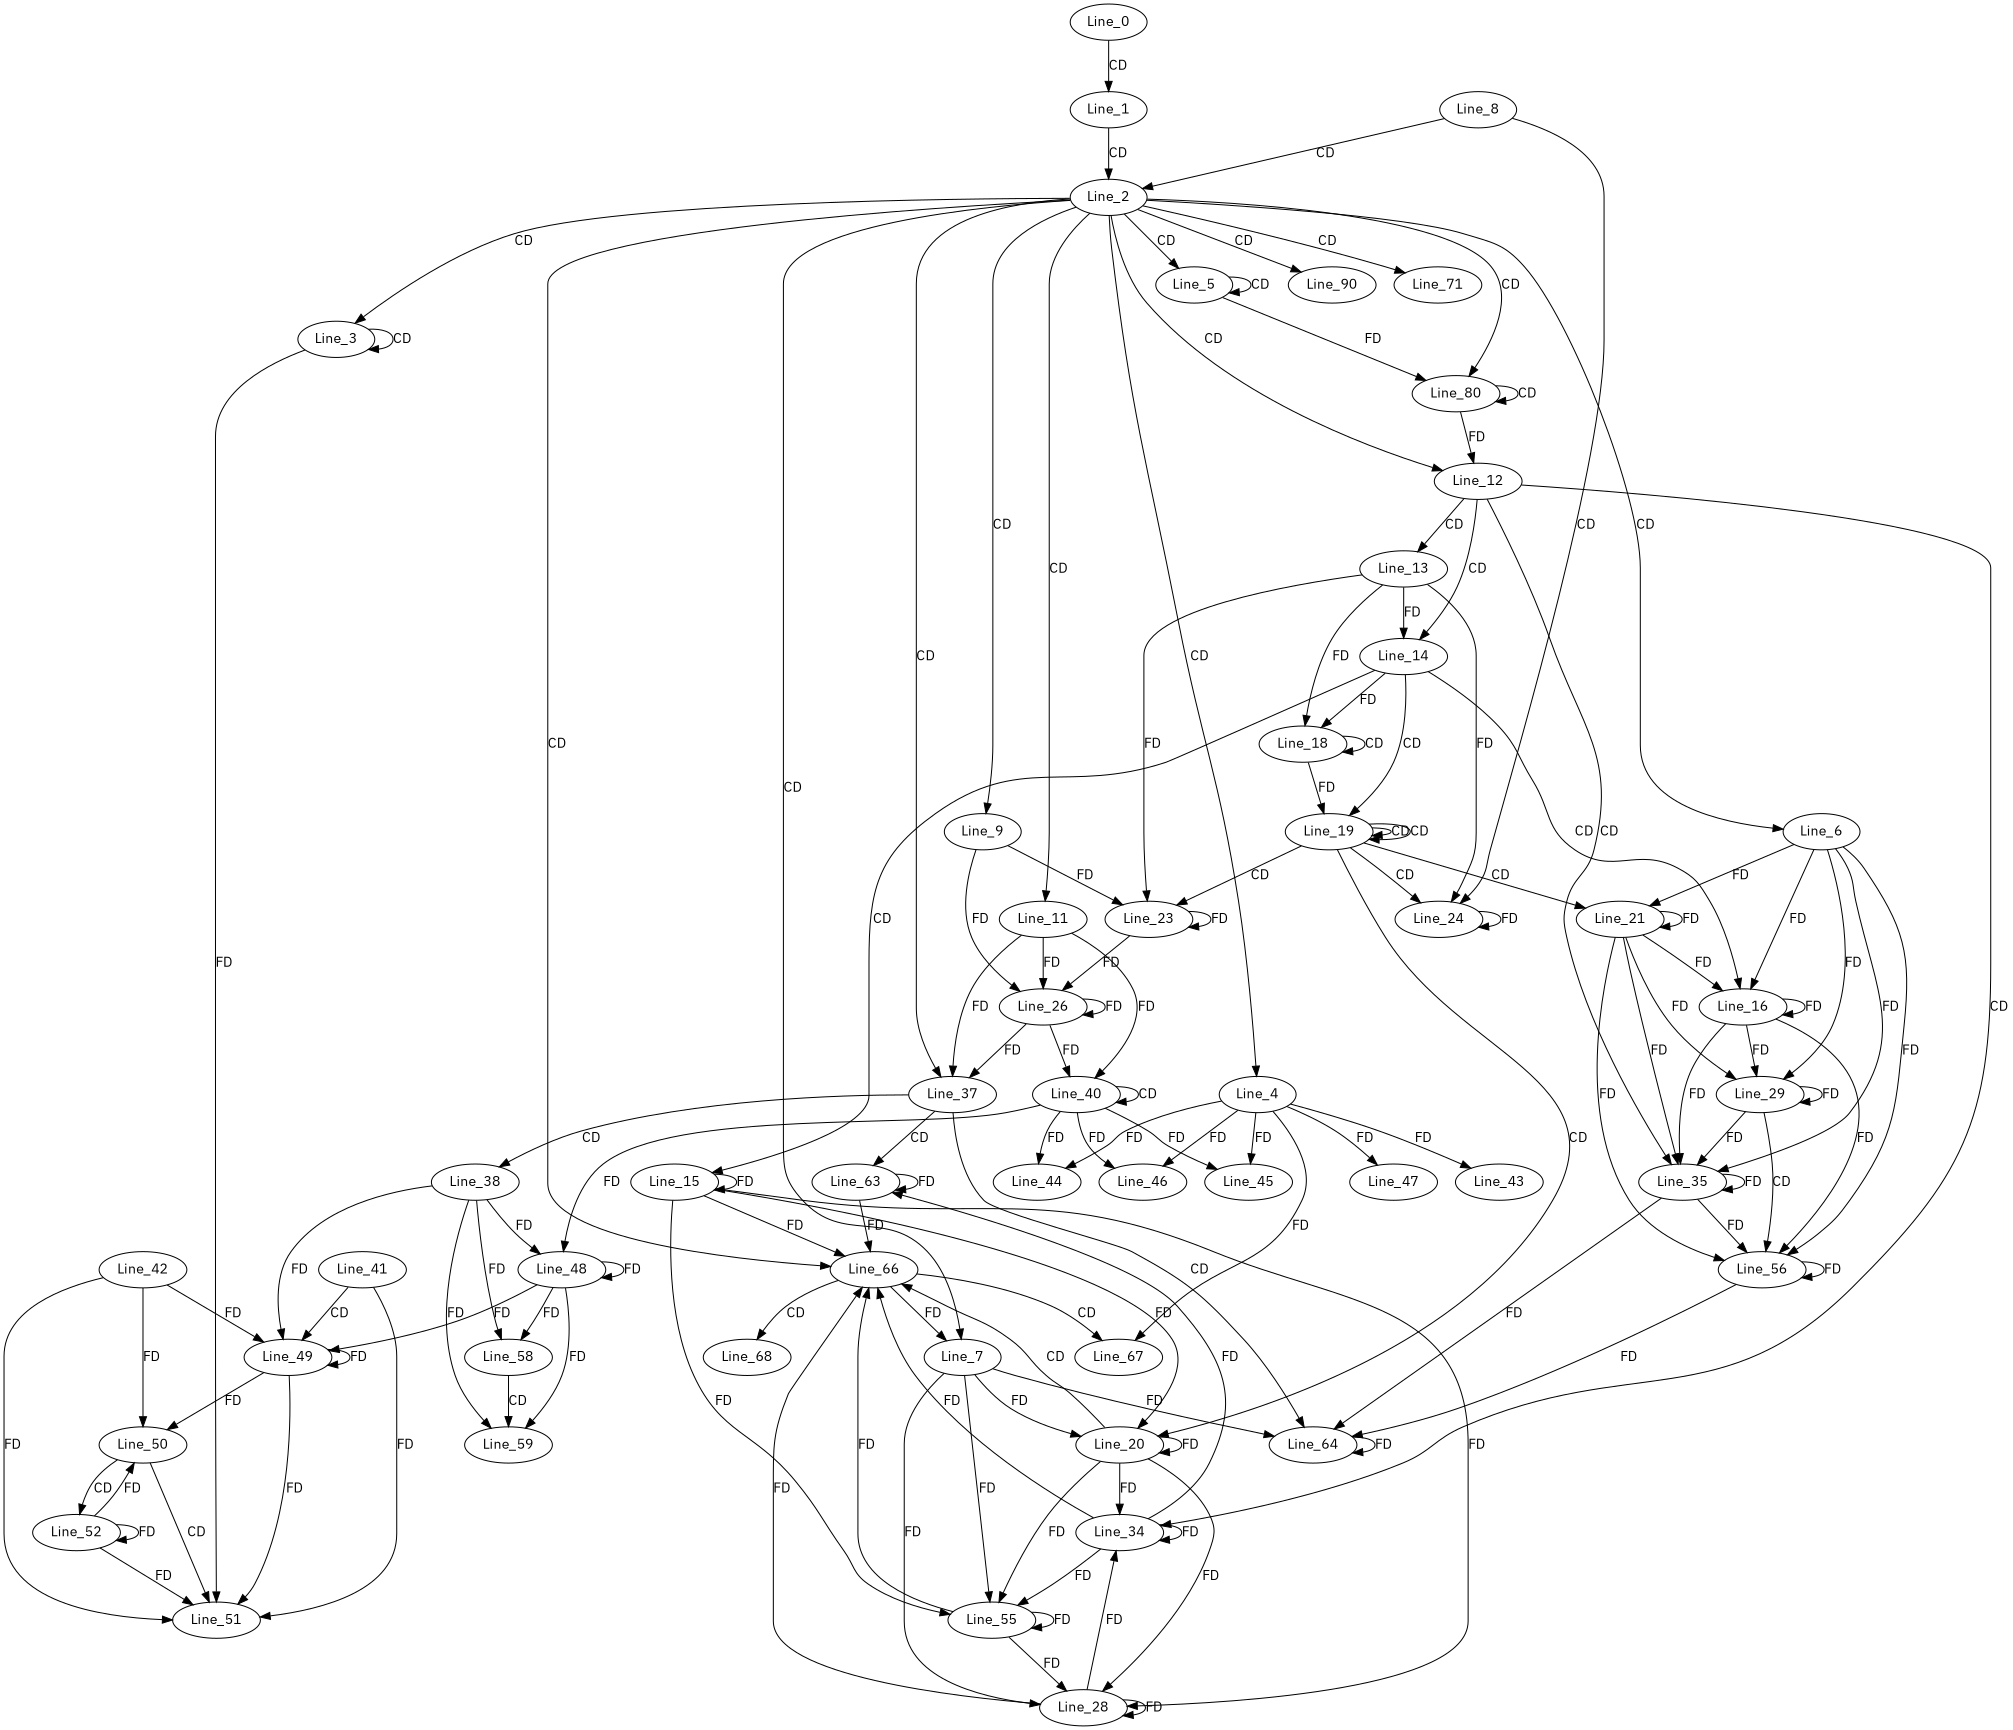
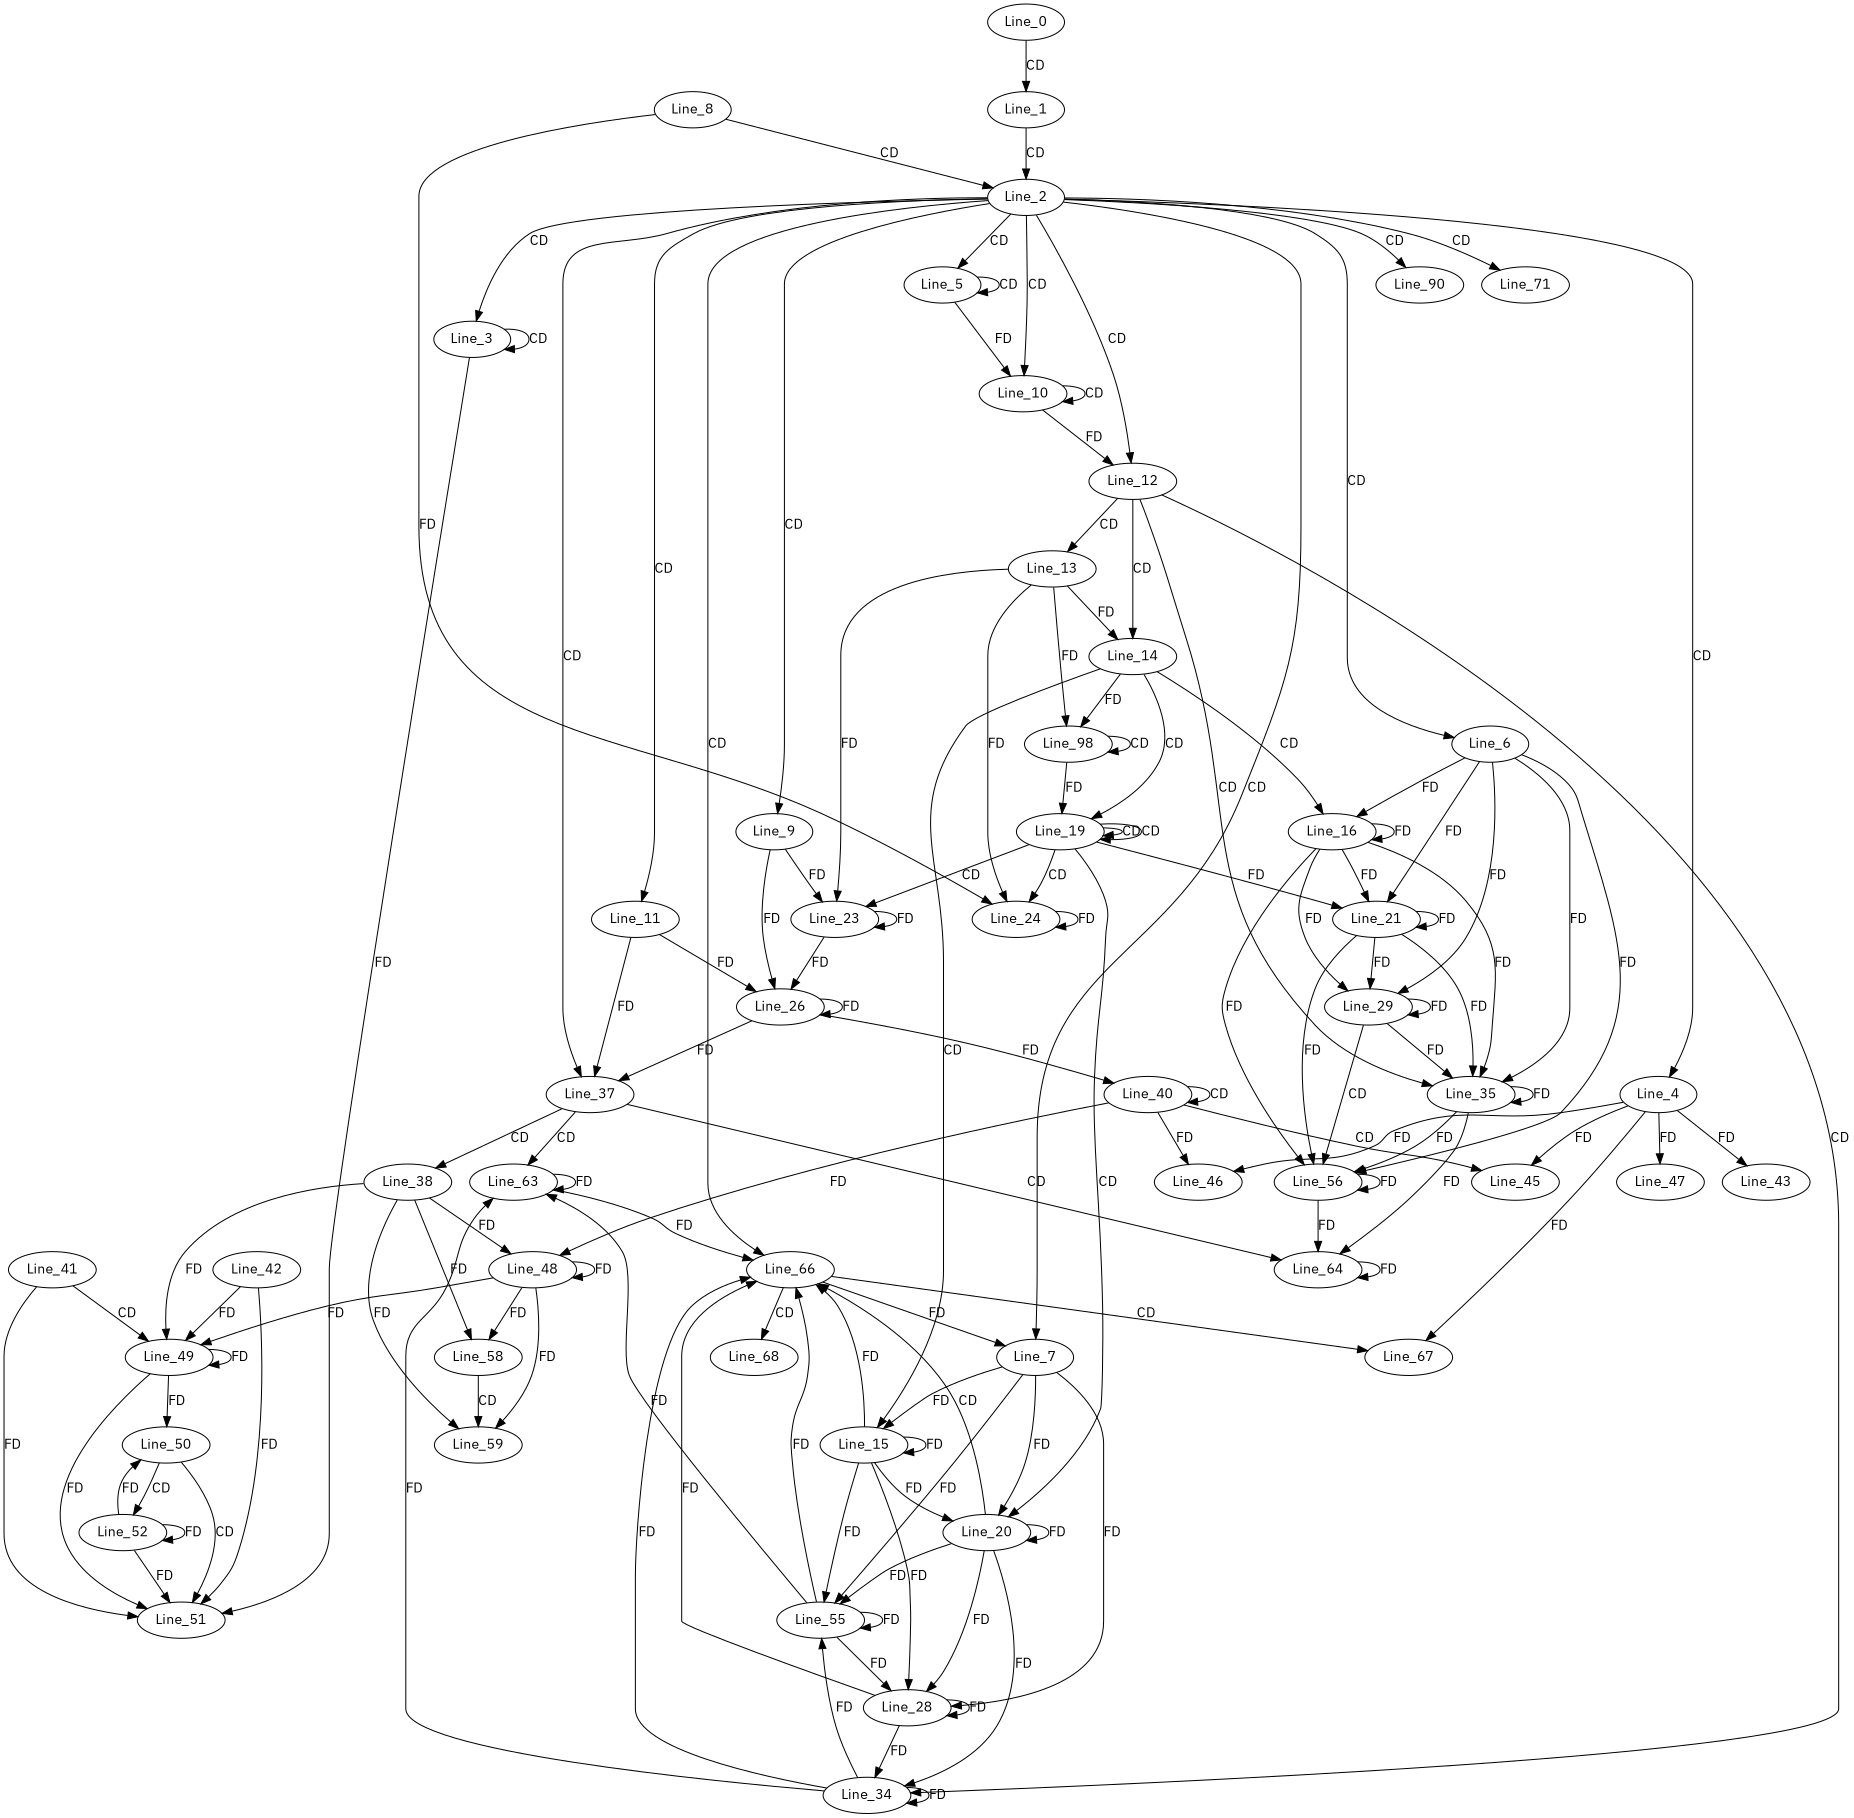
node "Line_80": label "Line_80" -> "Line_10"
edge "Line_8" -> "Line_24": label "CD" -> "FD"
node "Line_18": label "Line_18" -> "Line_98"
edge "Line_19" -> "Line_21": label "CD" -> "FD"
edge "Line_21" -> "Line_16": reversed
edge "Line_11" -> "Line_40": removed, label "FD"
edge "Line_40" -> "Line_45": label "FD" -> "CD"
node "Line_44": removed
edge "Line_42" -> "Line_50": removed, label "FD"
edge "Line_7" -> "Line_64": now "Line_7" -> "Line_15"
edge "Line_55" -> "Line_63": added, label "FD"
